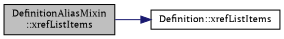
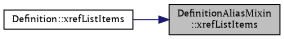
edge "DefinitionAliasMixin ::xrefListItems" -> "Definition::xrefListItems": reversed
